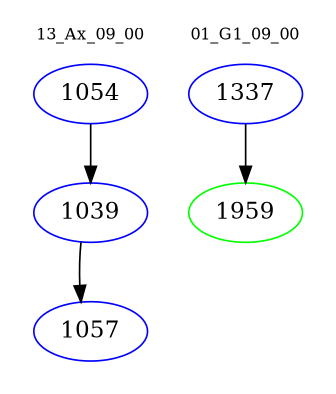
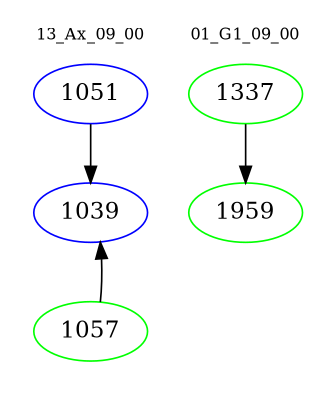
node "1054": label "1054" -> "1051"
node "1337": color blue -> green
edge "1039" -> "1057": reversed
node "1057": color blue -> green
